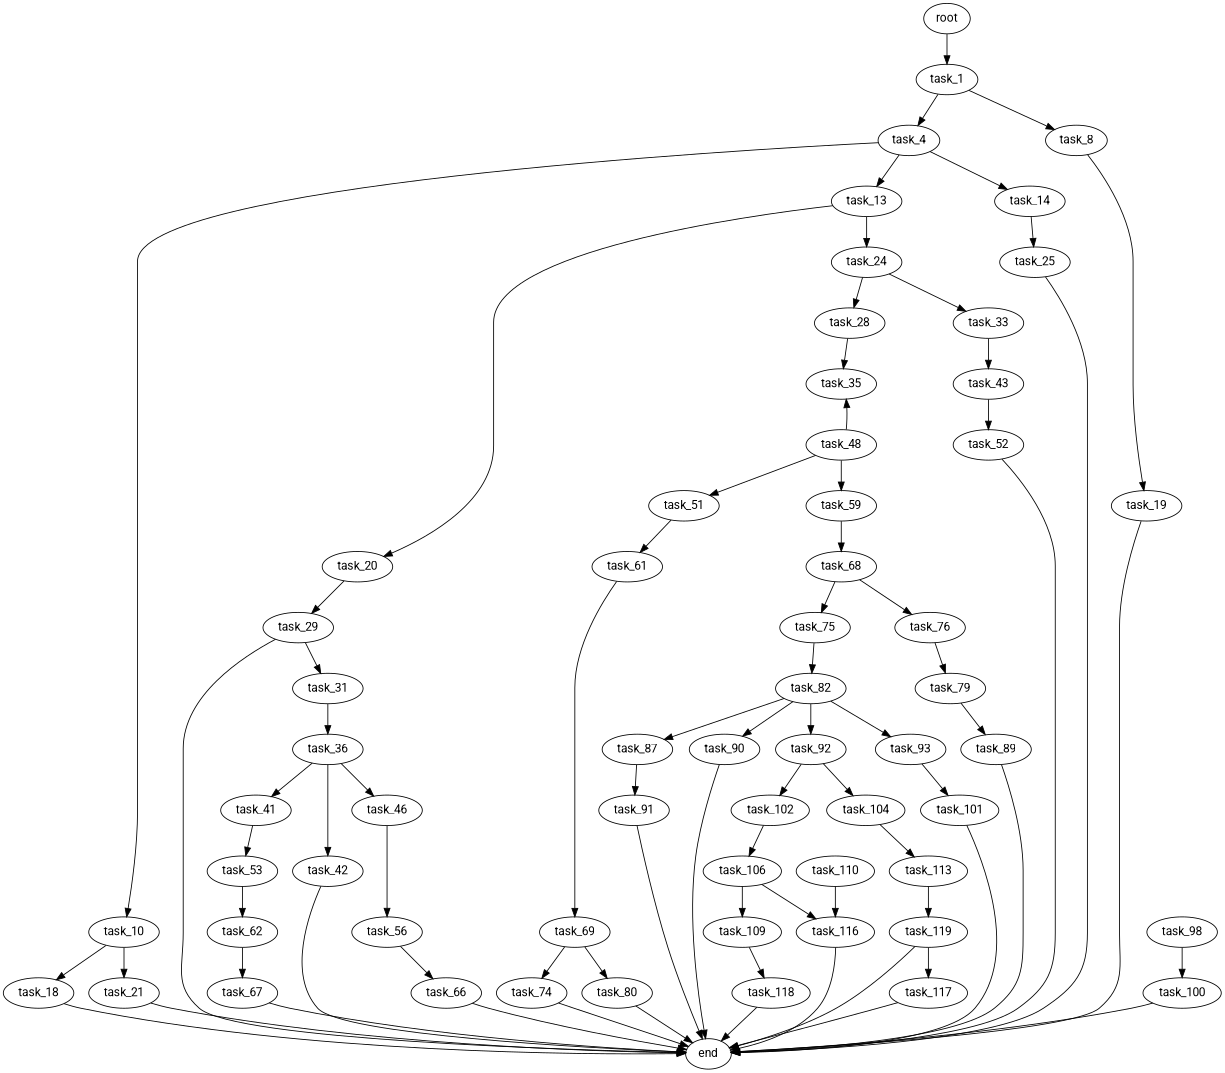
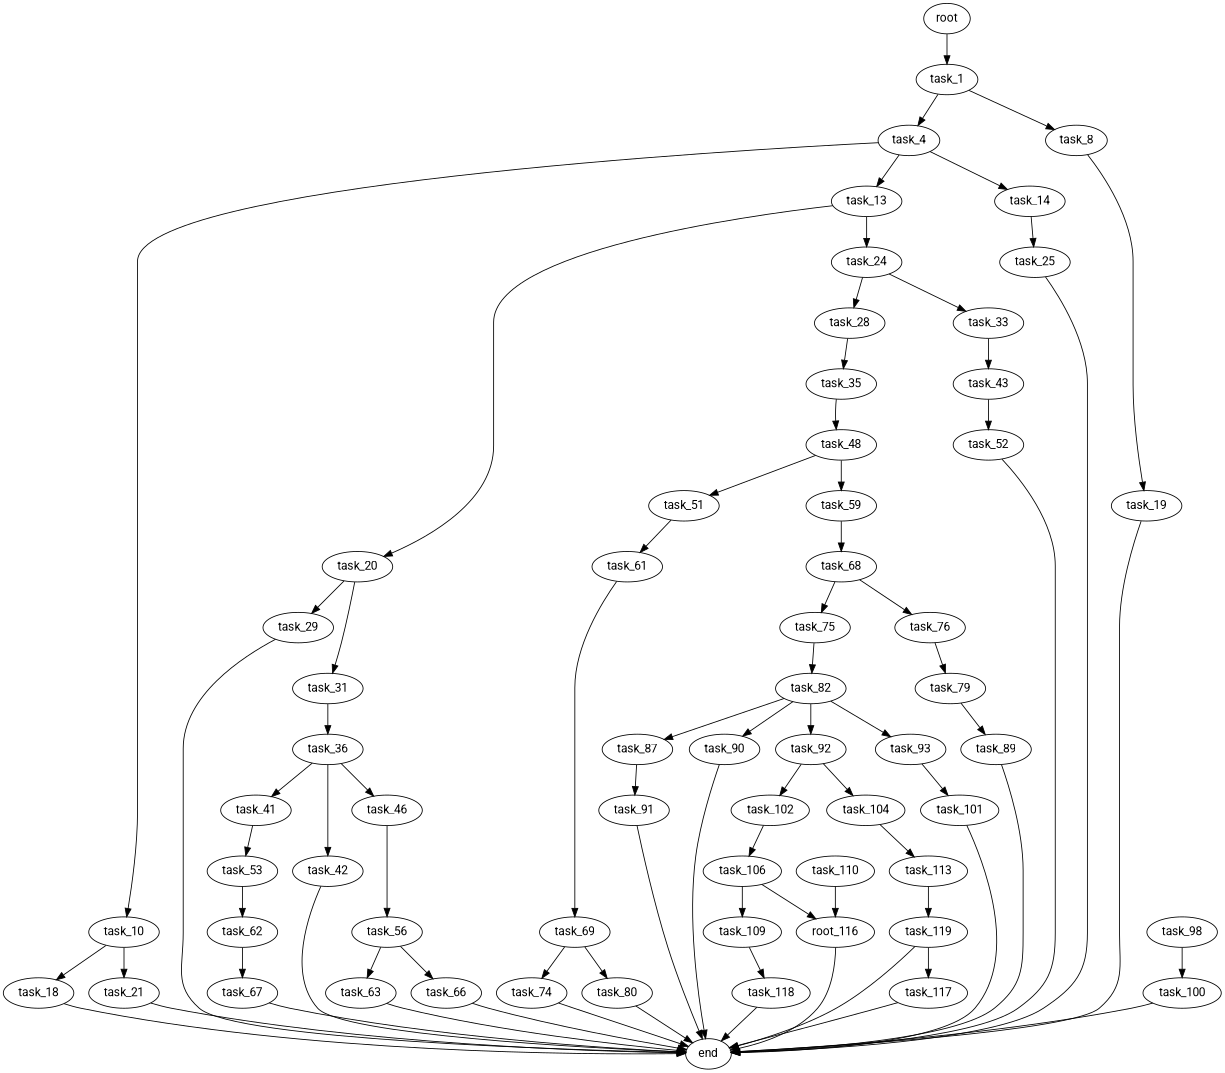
edge "task_48" -> "task_35": reversed
edge "task_29" -> "task_31": now "task_20" -> "task_31"
node "task_116": label "task_116" -> "root_116"
node "task_63": added
